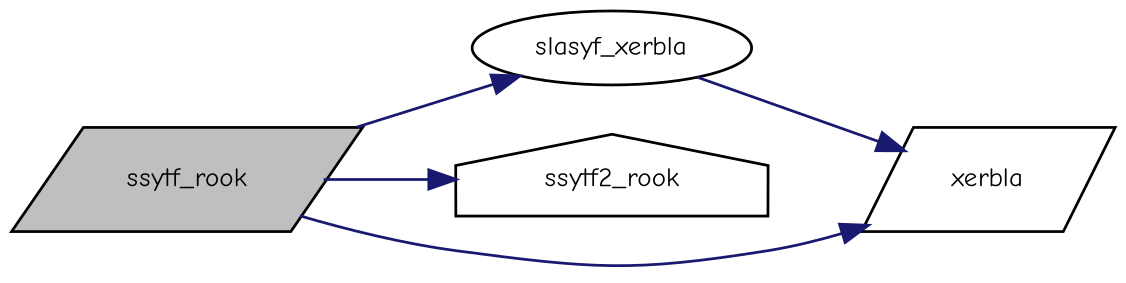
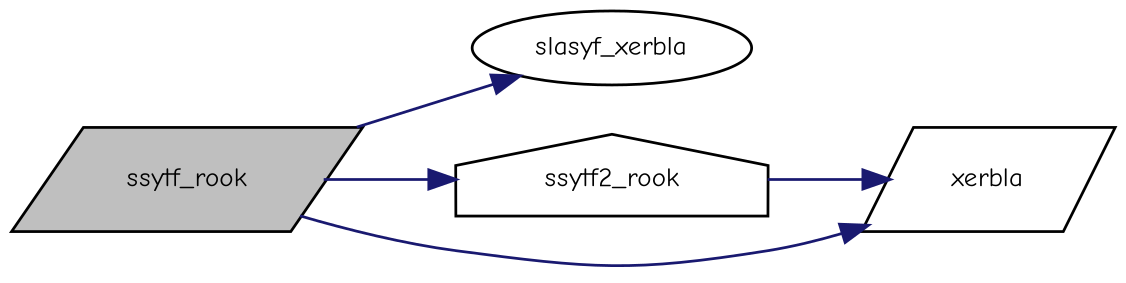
edge "slasyf_xerbla" -> "xerbla": now "ssytf2_rook" -> "xerbla"
